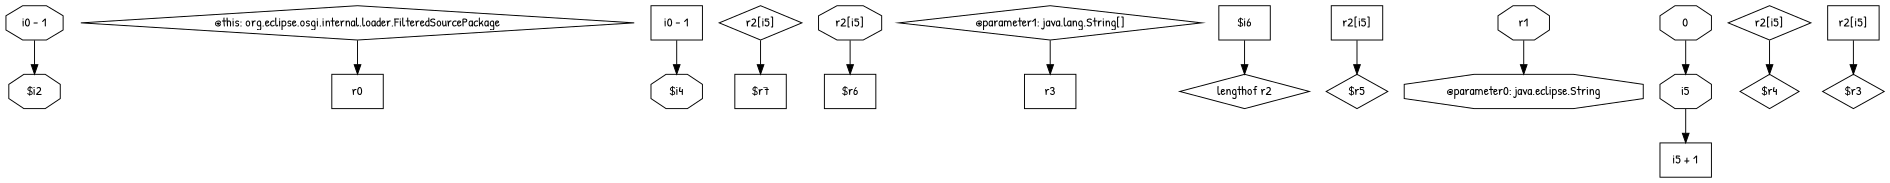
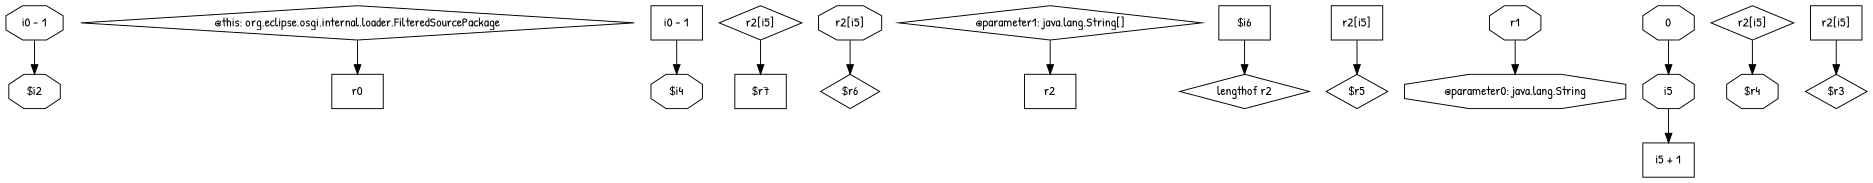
node "$r6": shape box -> diamond
node "r3": label "r3" -> "r2"
node "@parameter0: java.eclipse.String": label "@parameter0: java.eclipse.String" -> "@parameter0: java.lang.String"
node "$r4": shape diamond -> octagon
